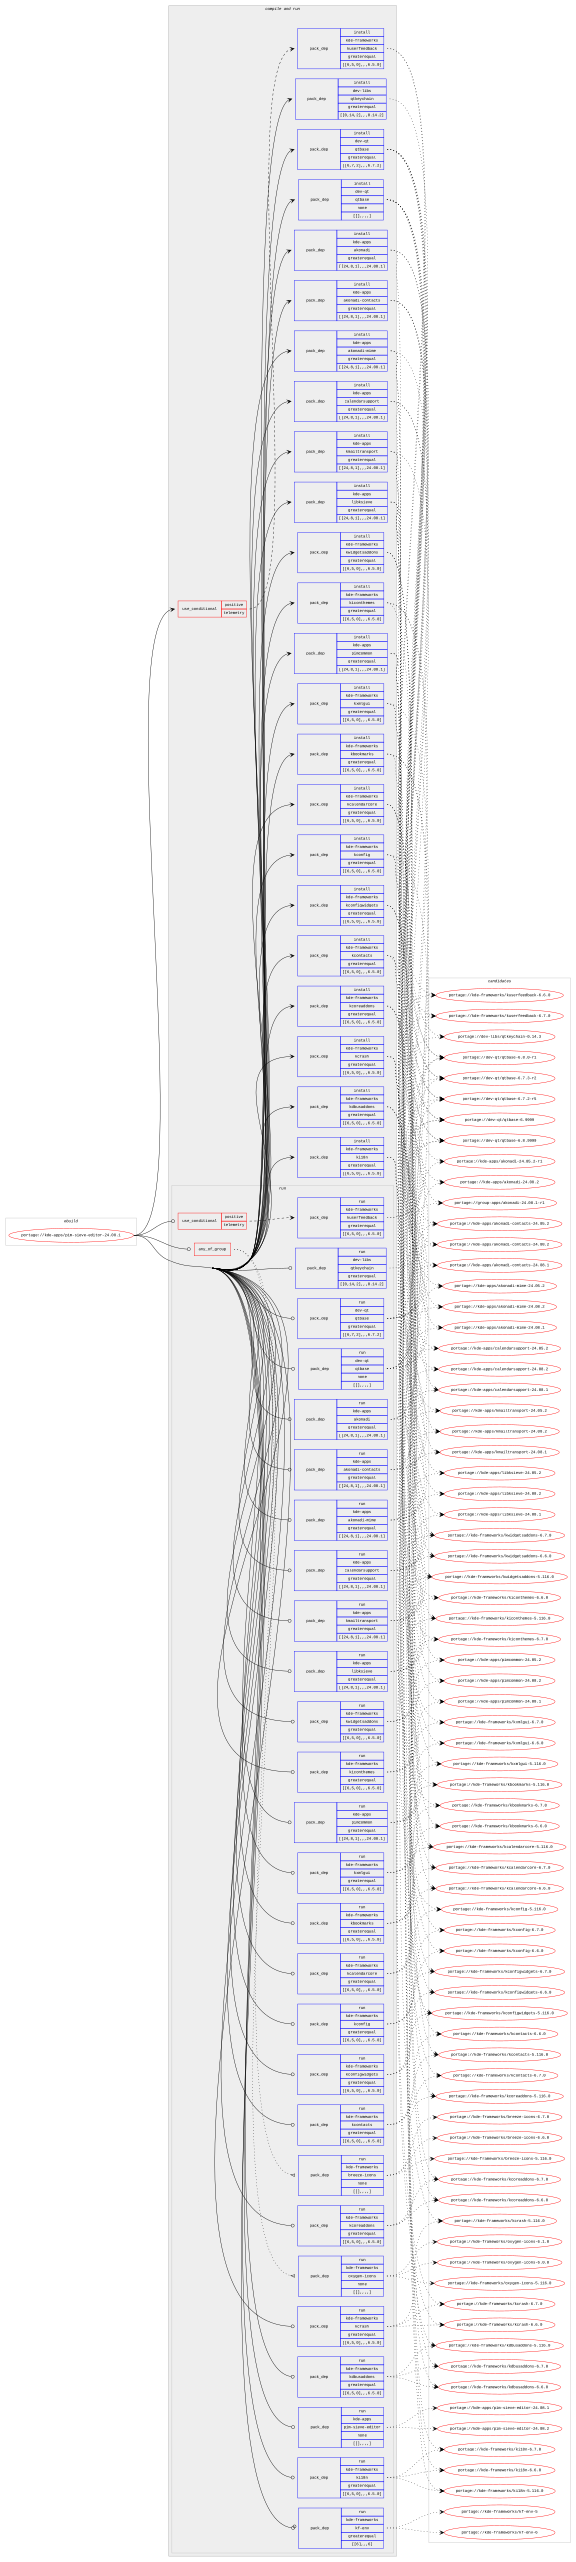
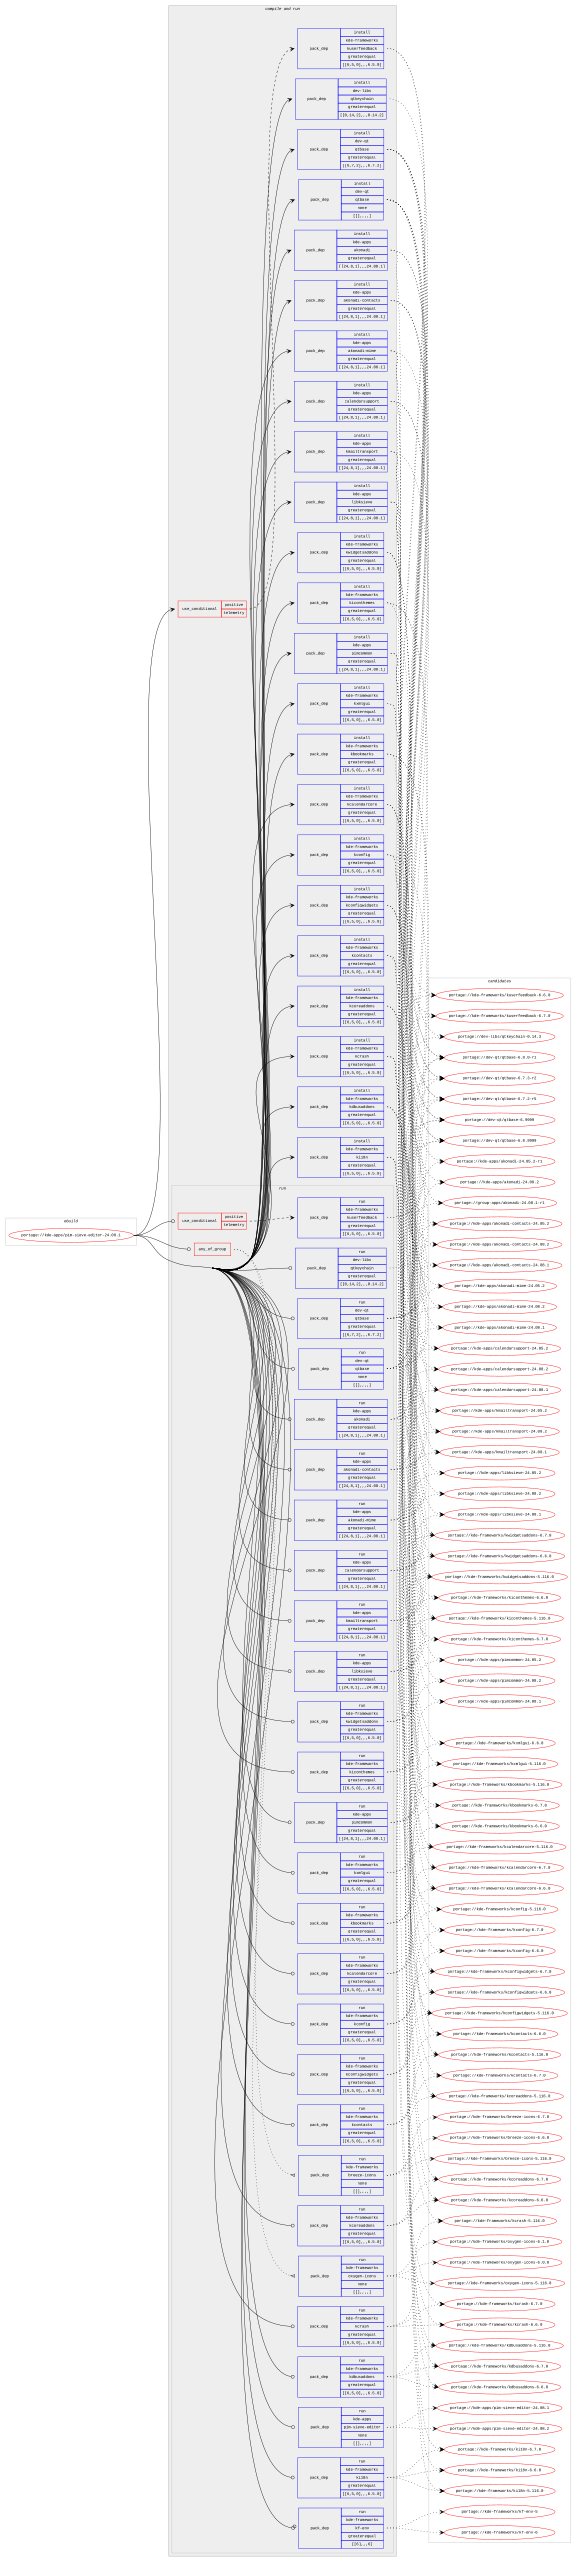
node "portage://kde-frameworks/kxmlgui-6.7.0": removed
